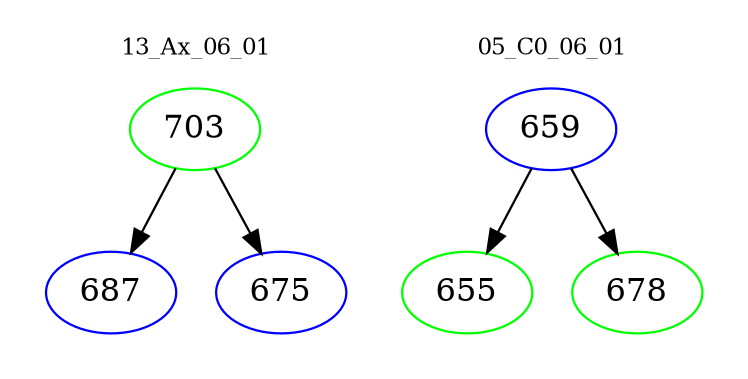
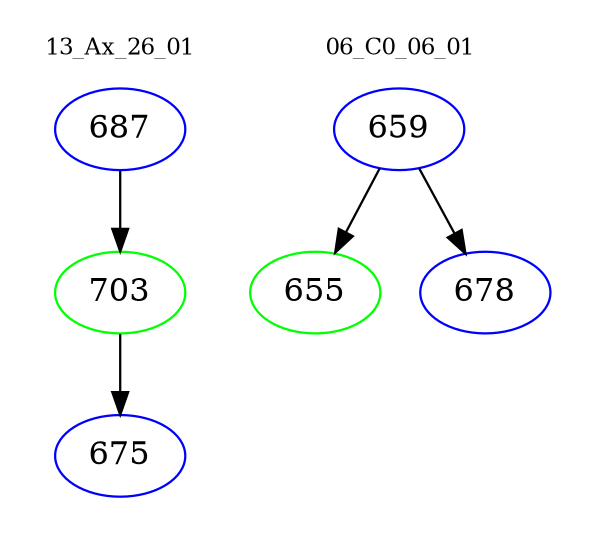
cluster "13_Ax_06_01": label "13_Ax_06_01" -> "13_Ax_26_01"
cluster "05_C0_06_01": label "05_C0_06_01" -> "06_C0_06_01"
edge "703" -> "687": reversed
node "678": color green -> blue
